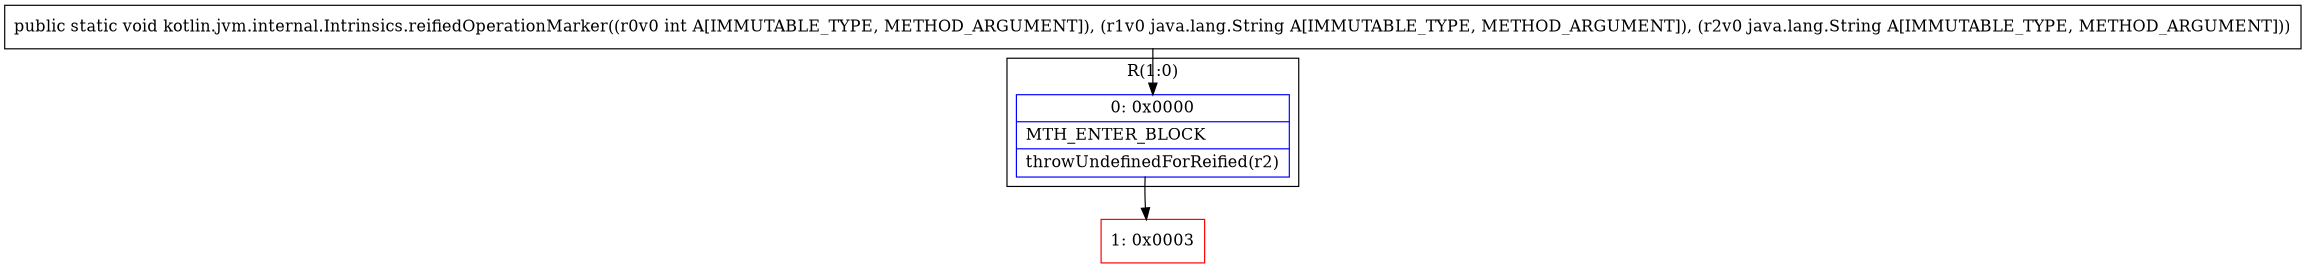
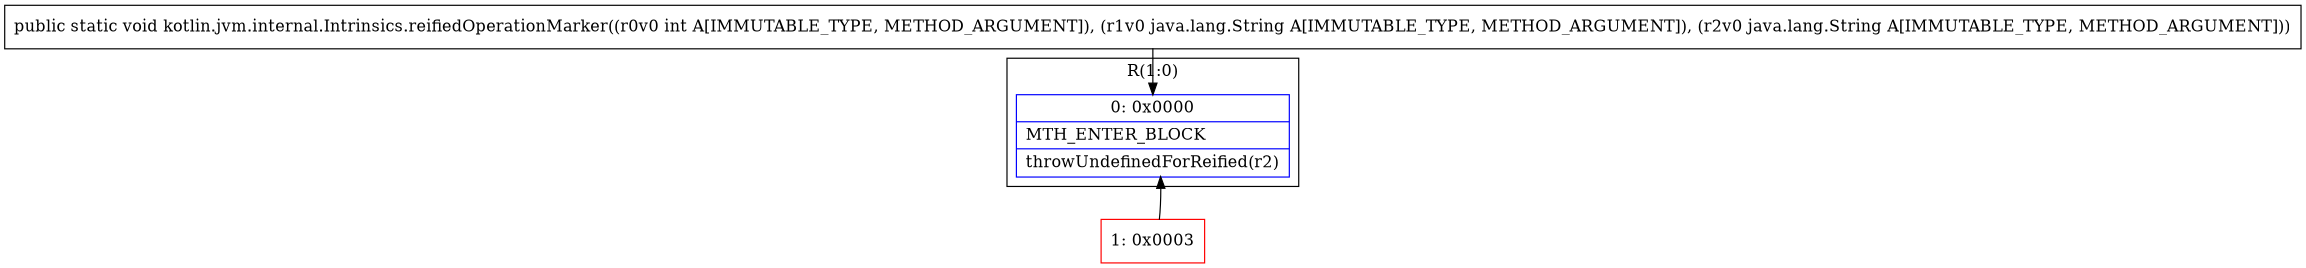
edge "0: 0x0000" -> "1: 0x0003": reversed
